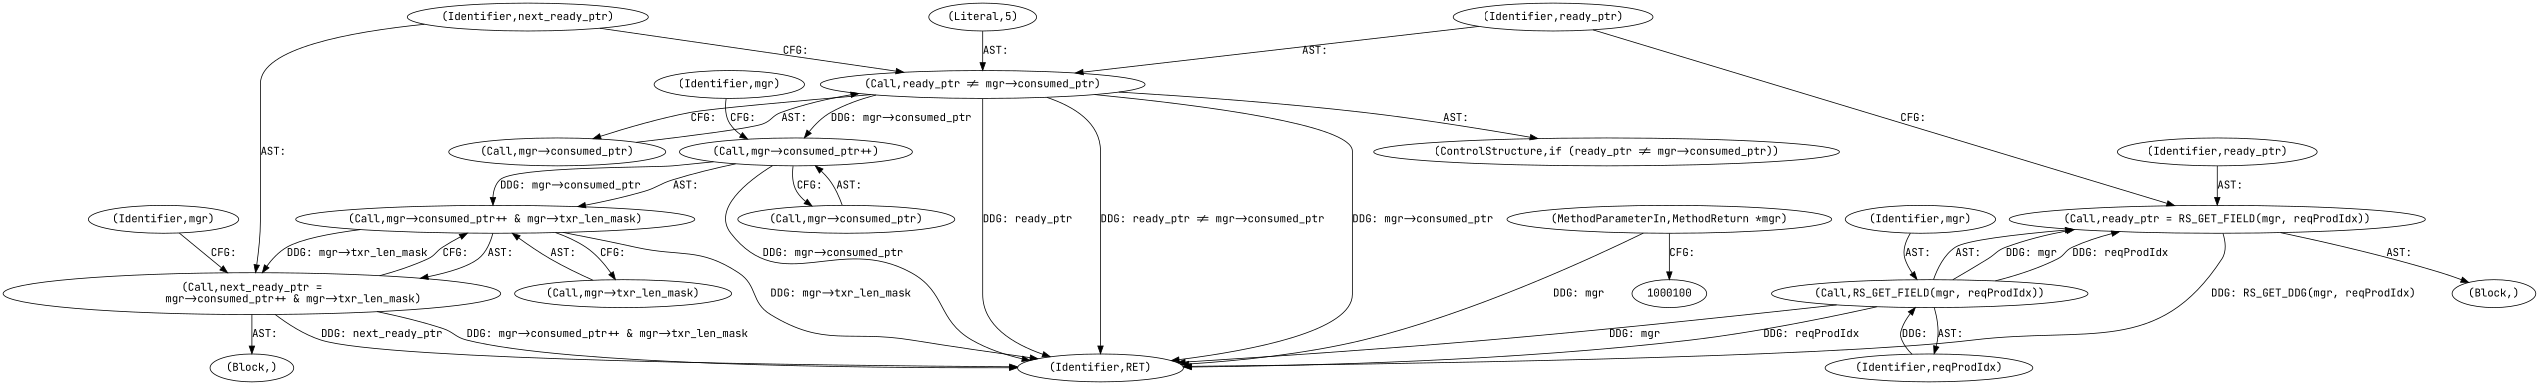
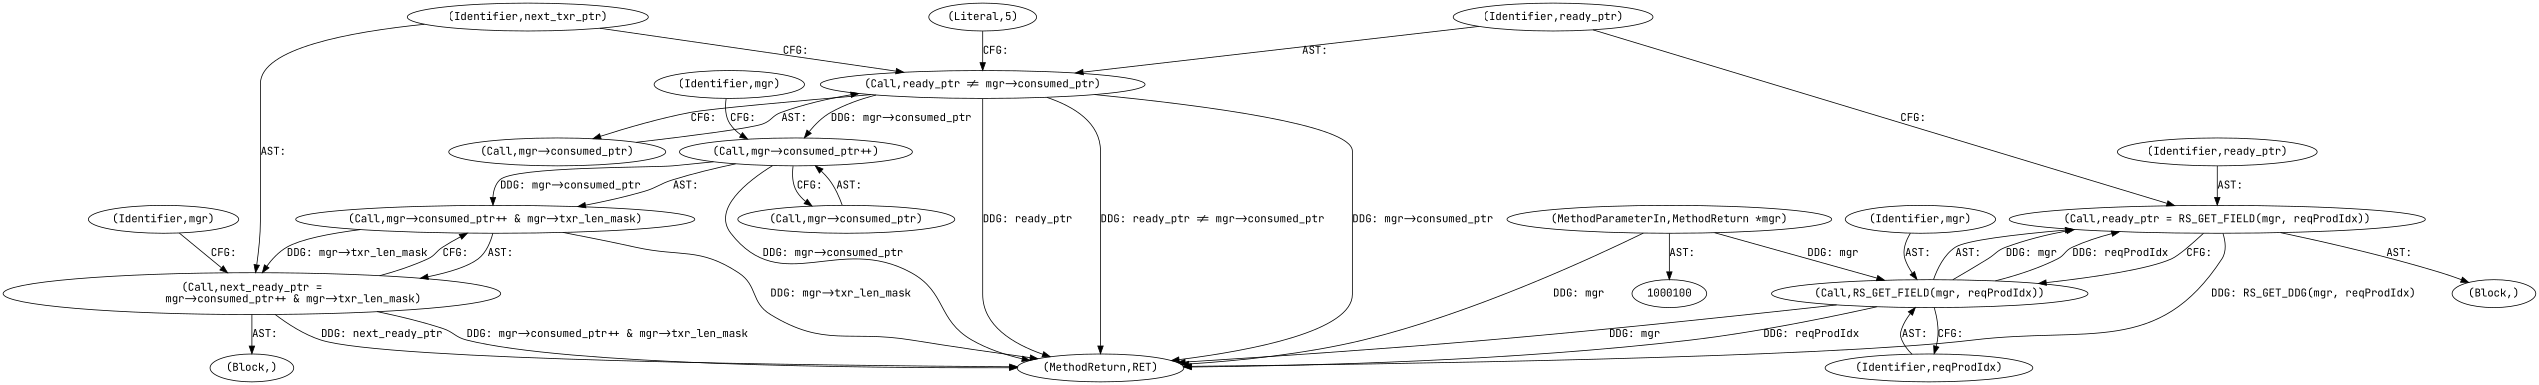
node "(Identifier,next_ready_ptr)": label "(Identifier,next_ready_ptr)" -> "(Identifier,next_txr_ptr)"
edge "(Literal,5)" -> "(Call,ready_ptr != mgr->consumed_ptr)": label "AST: " -> "CFG: "
node "(ControlStructure,if (ready_ptr != mgr->consumed_ptr))": removed
edge "(MethodParameterIn,MethodReturn *mgr)" -> "1000100": label "CFG: " -> "AST: "
edge "(MethodParameterIn,MethodReturn *mgr)" -> "(Call,RS_GET_FIELD(mgr, reqProdIdx))": added, label "DDG: mgr"
edge "(Call,ready_ptr = RS_GET_FIELD(mgr, reqProdIdx))" -> "(Call,RS_GET_FIELD(mgr, reqProdIdx))": added, label "CFG:"
node "(Call,mgr->txr_len_mask)": removed
edge "(Identifier,reqProdIdx)" -> "(Call,RS_GET_FIELD(mgr, reqProdIdx))": label "DDG: " -> "AST: "
edge "(Call,RS_GET_FIELD(mgr, reqProdIdx))" -> "(Identifier,reqProdIdx)": label "AST: " -> "CFG: "
node "(Identifier,RET)": label "(Identifier,RET)" -> "(MethodReturn,RET)"
